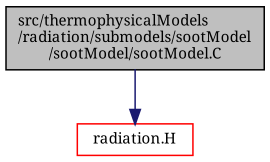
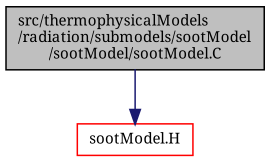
node "radiation.H": label "radiation.H" -> "sootModel.H"
